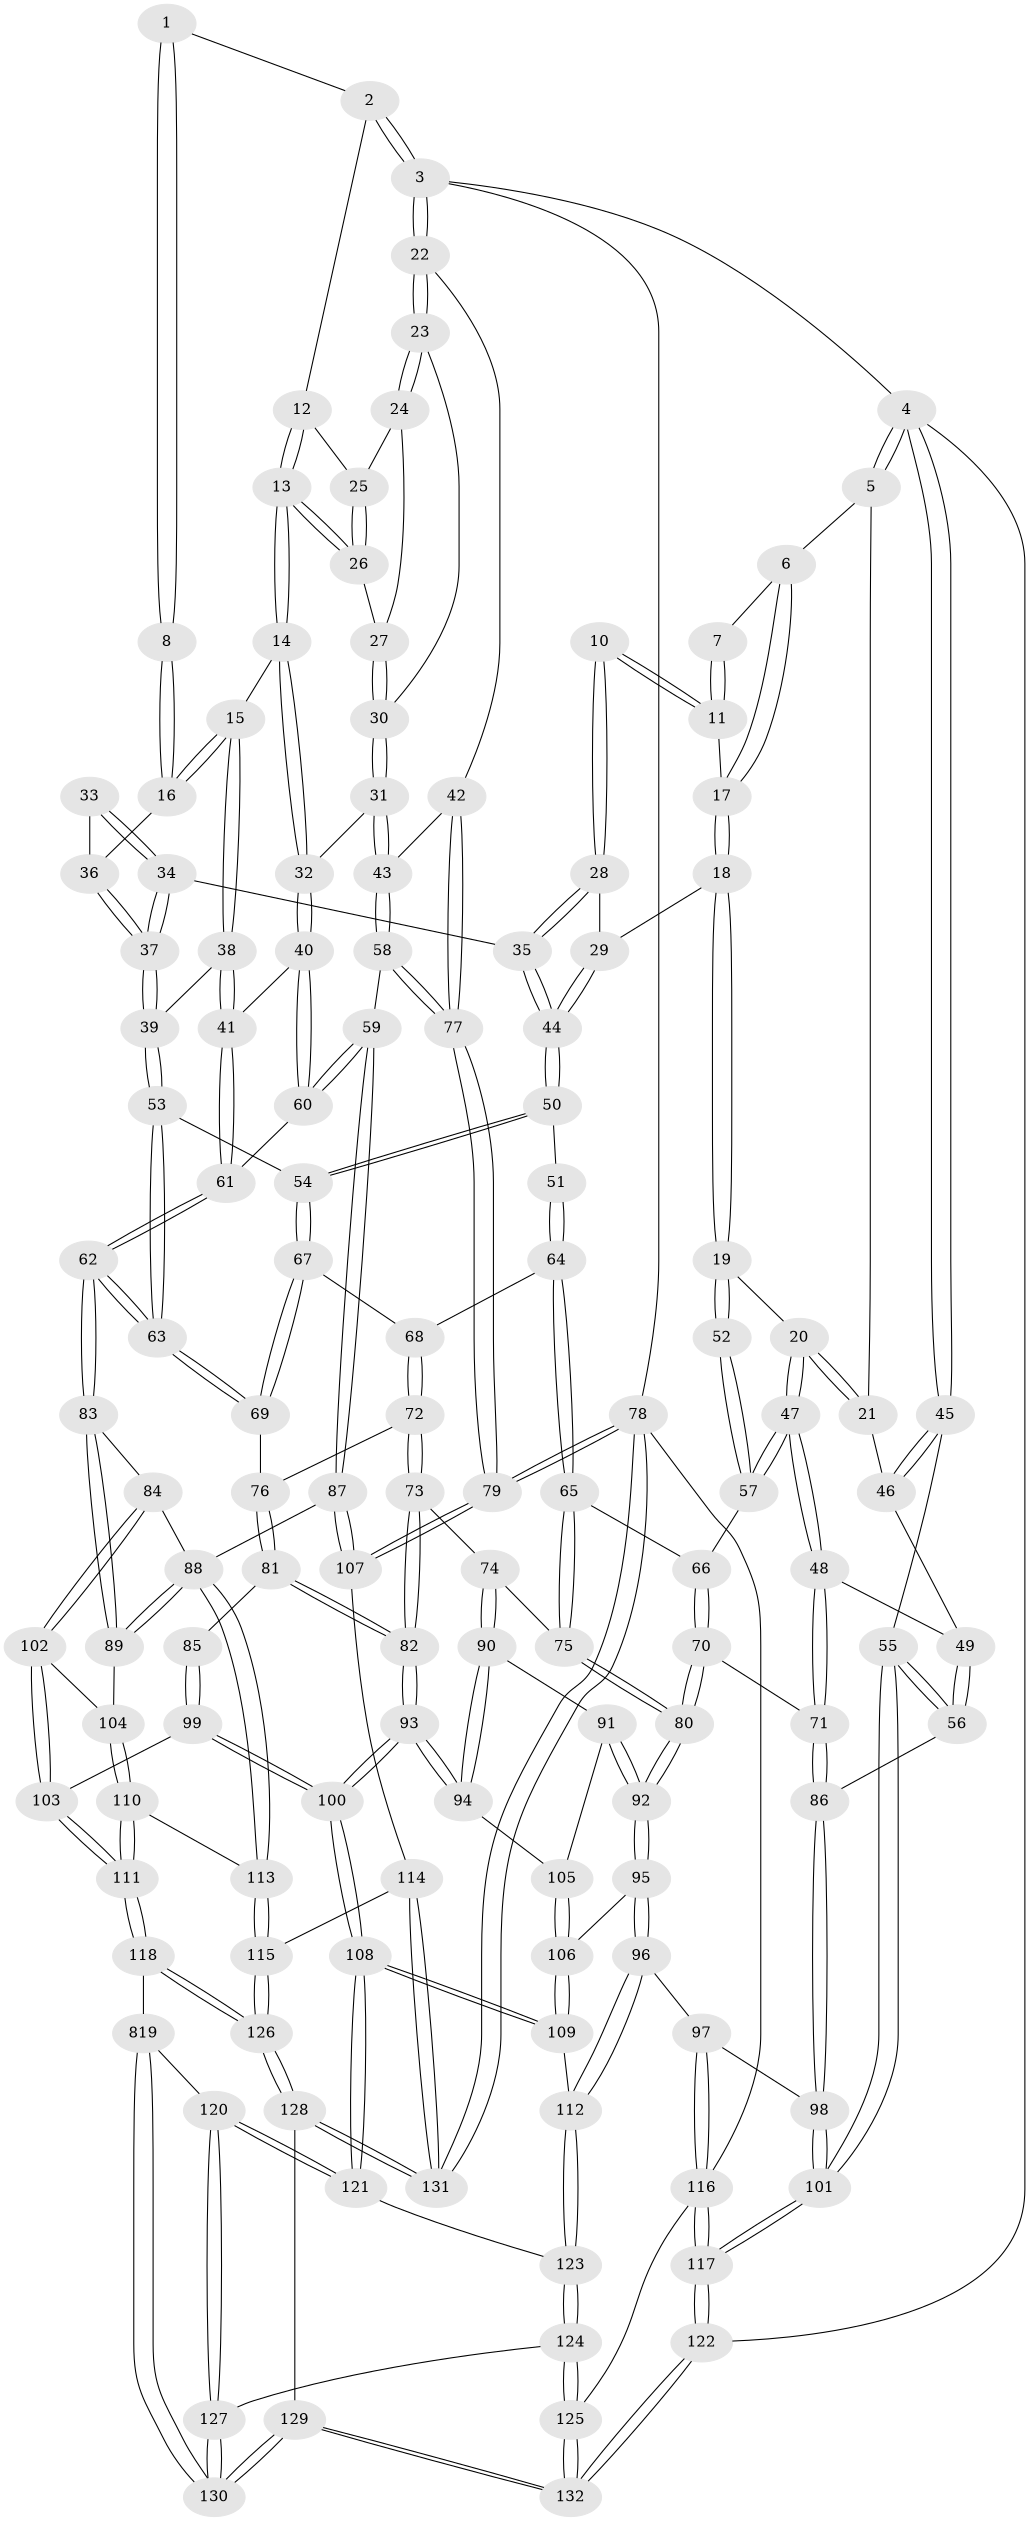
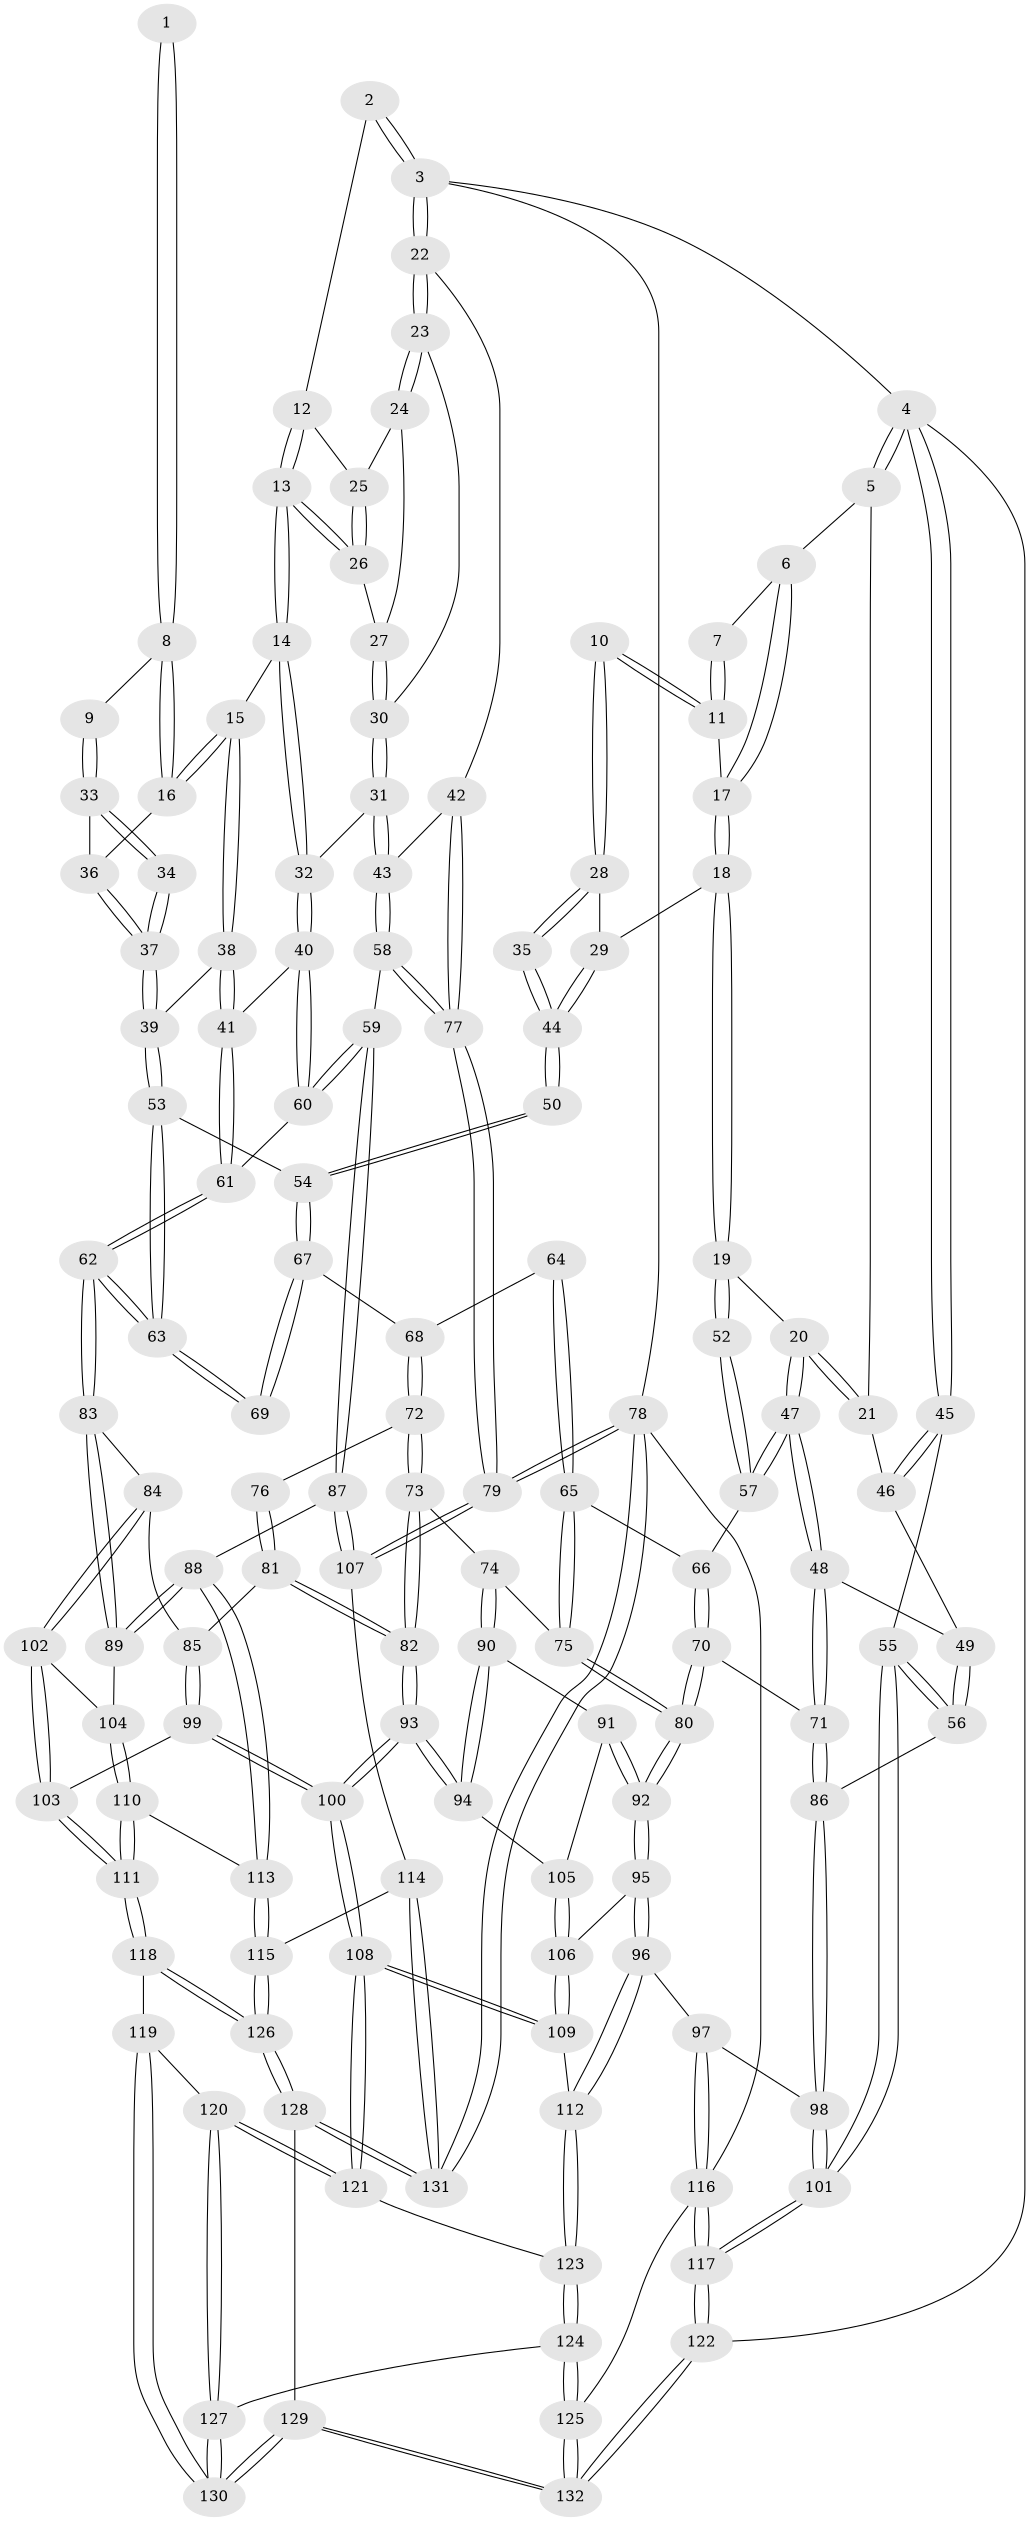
edge "1" -- "2": removed
node "9": added
edge "34" -- "35": removed
node "51": removed
edge "69" -- "76": removed
edge "84" -- "88": now "84" -- "85"
node "819": label "819" -> "119"
